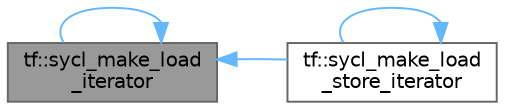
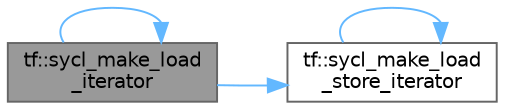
edge "tf::sycl_make_load _store_iterator" -> "tf::sycl_make_load _iterator": reversed
